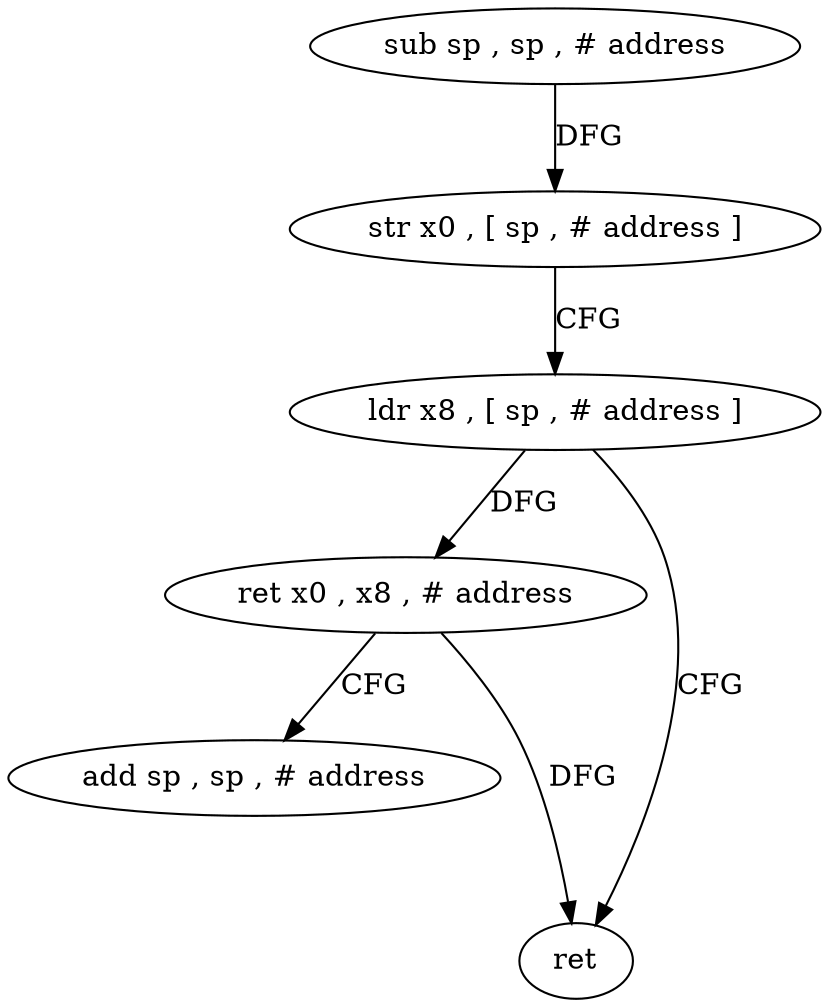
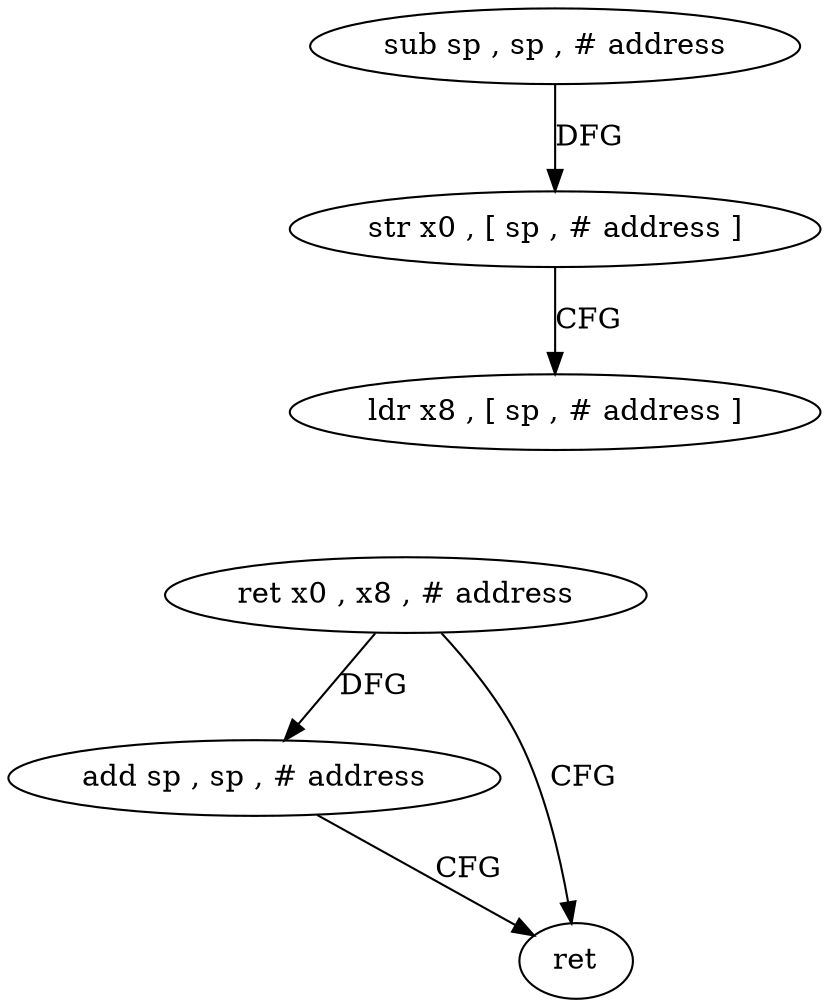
edge "ldr x8 , [ sp , # address ]" -> "ret x0 , x8 , # address": removed, label "DFG"
edge "ldr x8 , [ sp , # address ]" -> "ret": now "add sp , sp , # address" -> "ret"
edge "ret x0 , x8 , # address" -> "add sp , sp , # address": label "CFG" -> "DFG"
edge "ret x0 , x8 , # address" -> "ret": label "DFG" -> "CFG"
